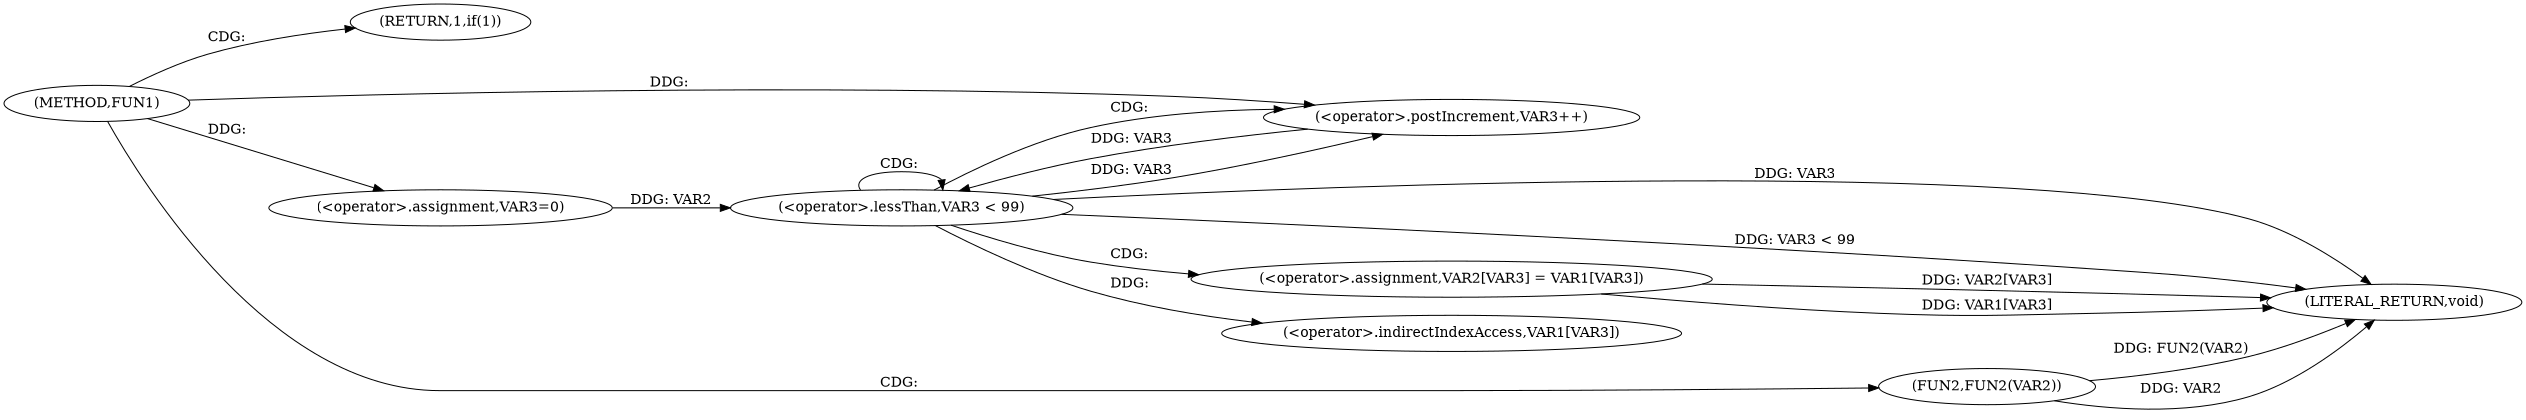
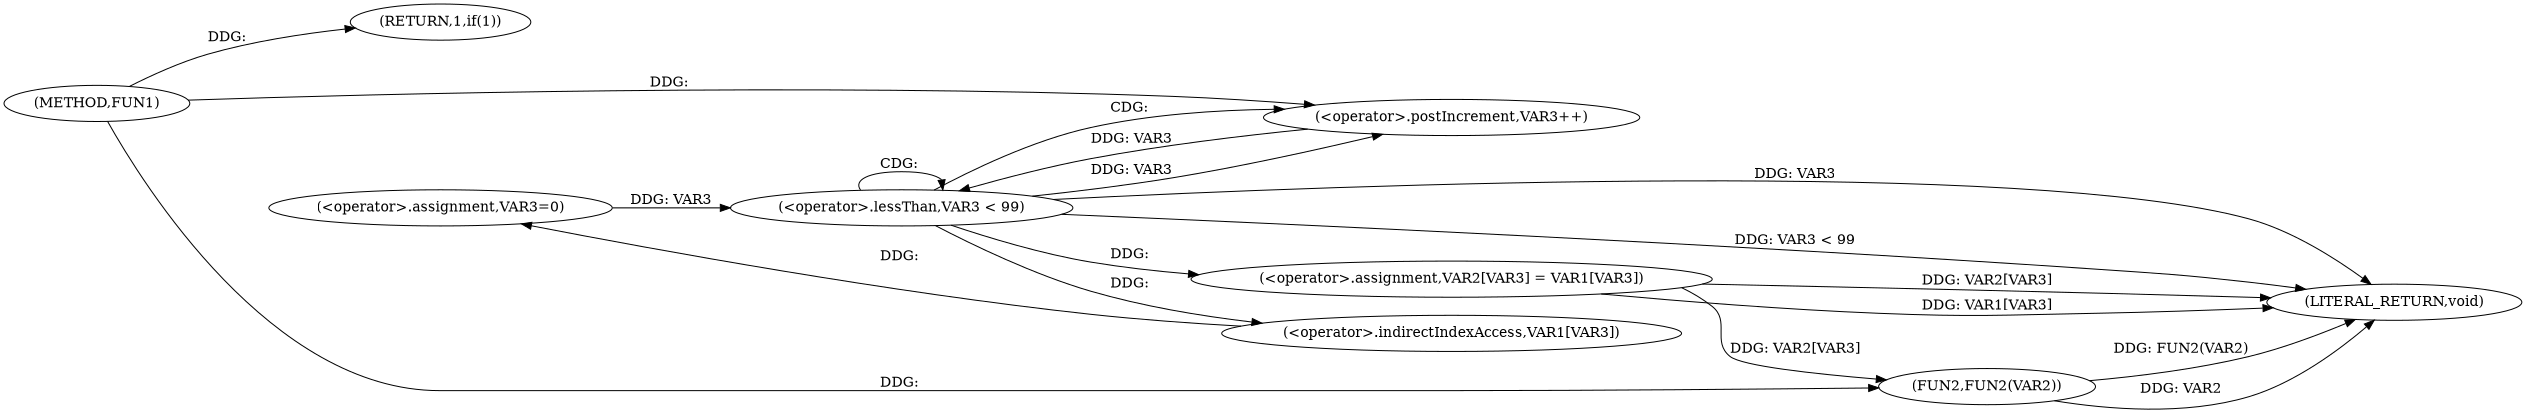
edge "(METHOD,FUN1)" -> "(RETURN,1,if(1))": label "CDG: " -> "DDG: "
edge "(METHOD,FUN1)" -> "(<operator>.assignment,VAR3=0)": now "(<operator>.indirectIndexAccess,VAR1[VAR3])" -> "(<operator>.assignment,VAR3=0)"
edge "(<operator>.assignment,VAR3=0)" -> "(<operator>.lessThan,VAR3 < 99)": label "DDG: VAR2" -> "DDG: VAR3"
edge "(<operator>.lessThan,VAR3 < 99)" -> "(<operator>.assignment,VAR2[VAR3] = VAR1[VAR3])": label "CDG: " -> "DDG: "
edge "(<operator>.assignment,VAR2[VAR3] = VAR1[VAR3])" -> "(FUN2,FUN2(VAR2))": added, label "DDG: VAR2[VAR3]"
edge "(METHOD,FUN1)" -> "(FUN2,FUN2(VAR2))": label "CDG: " -> "DDG: "
